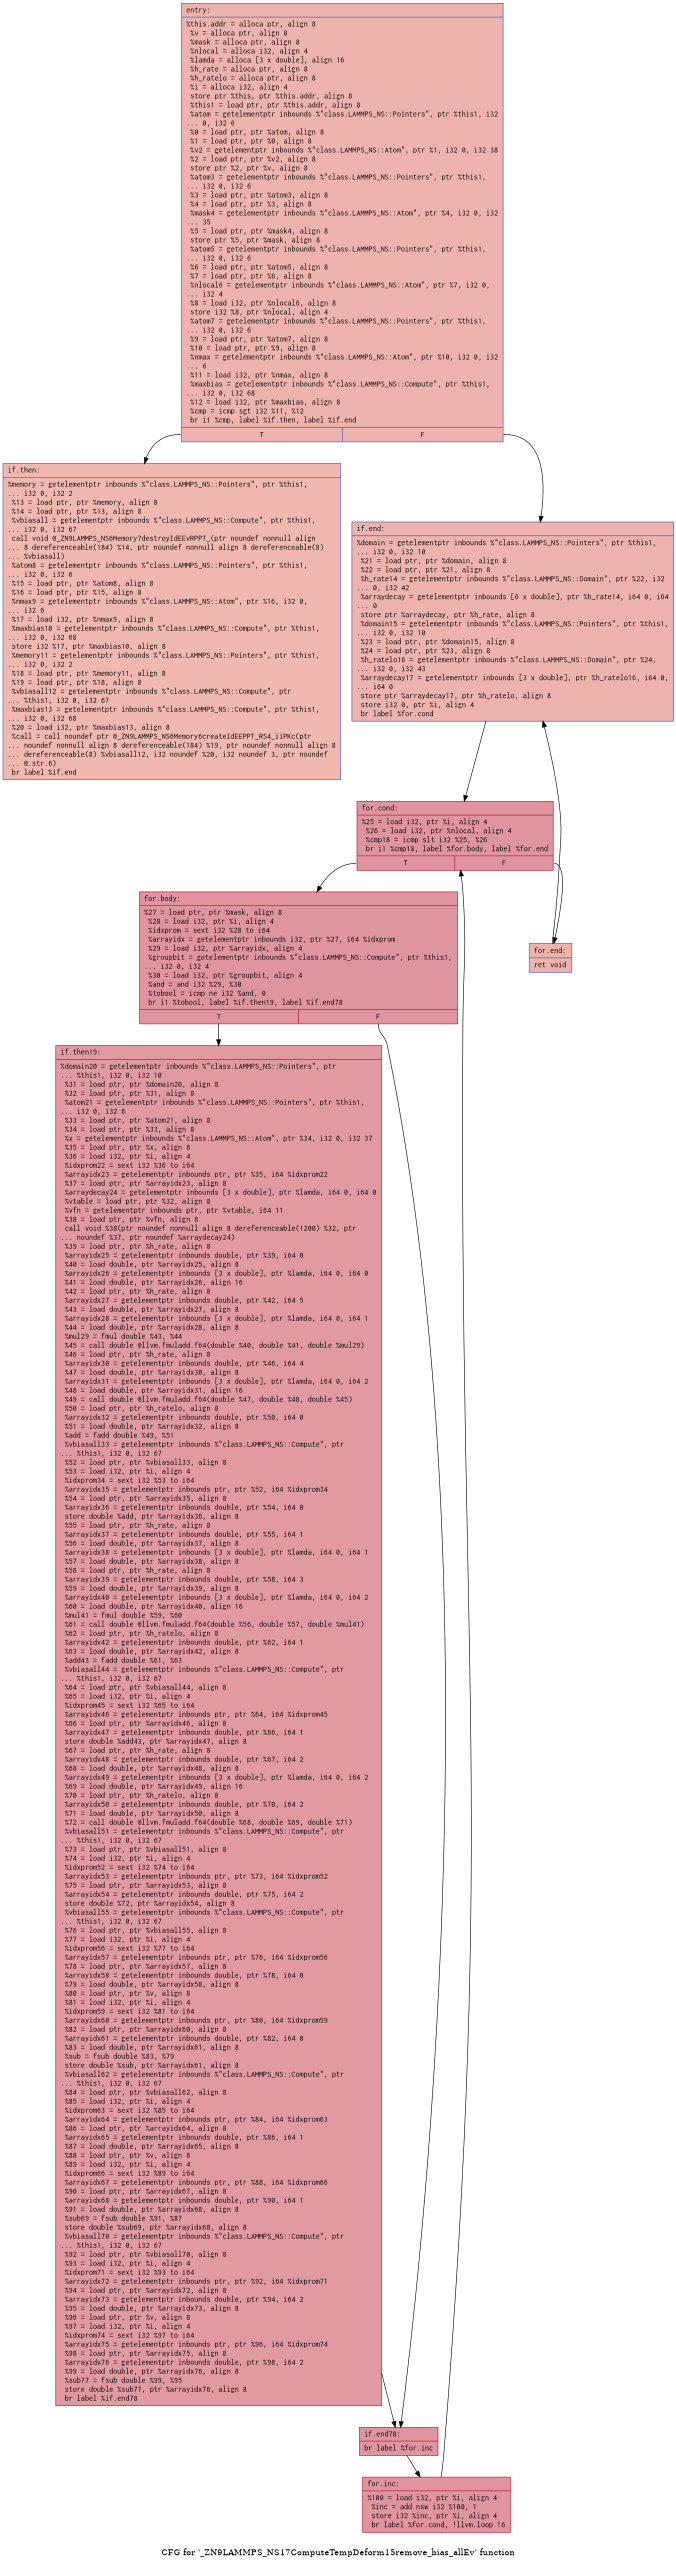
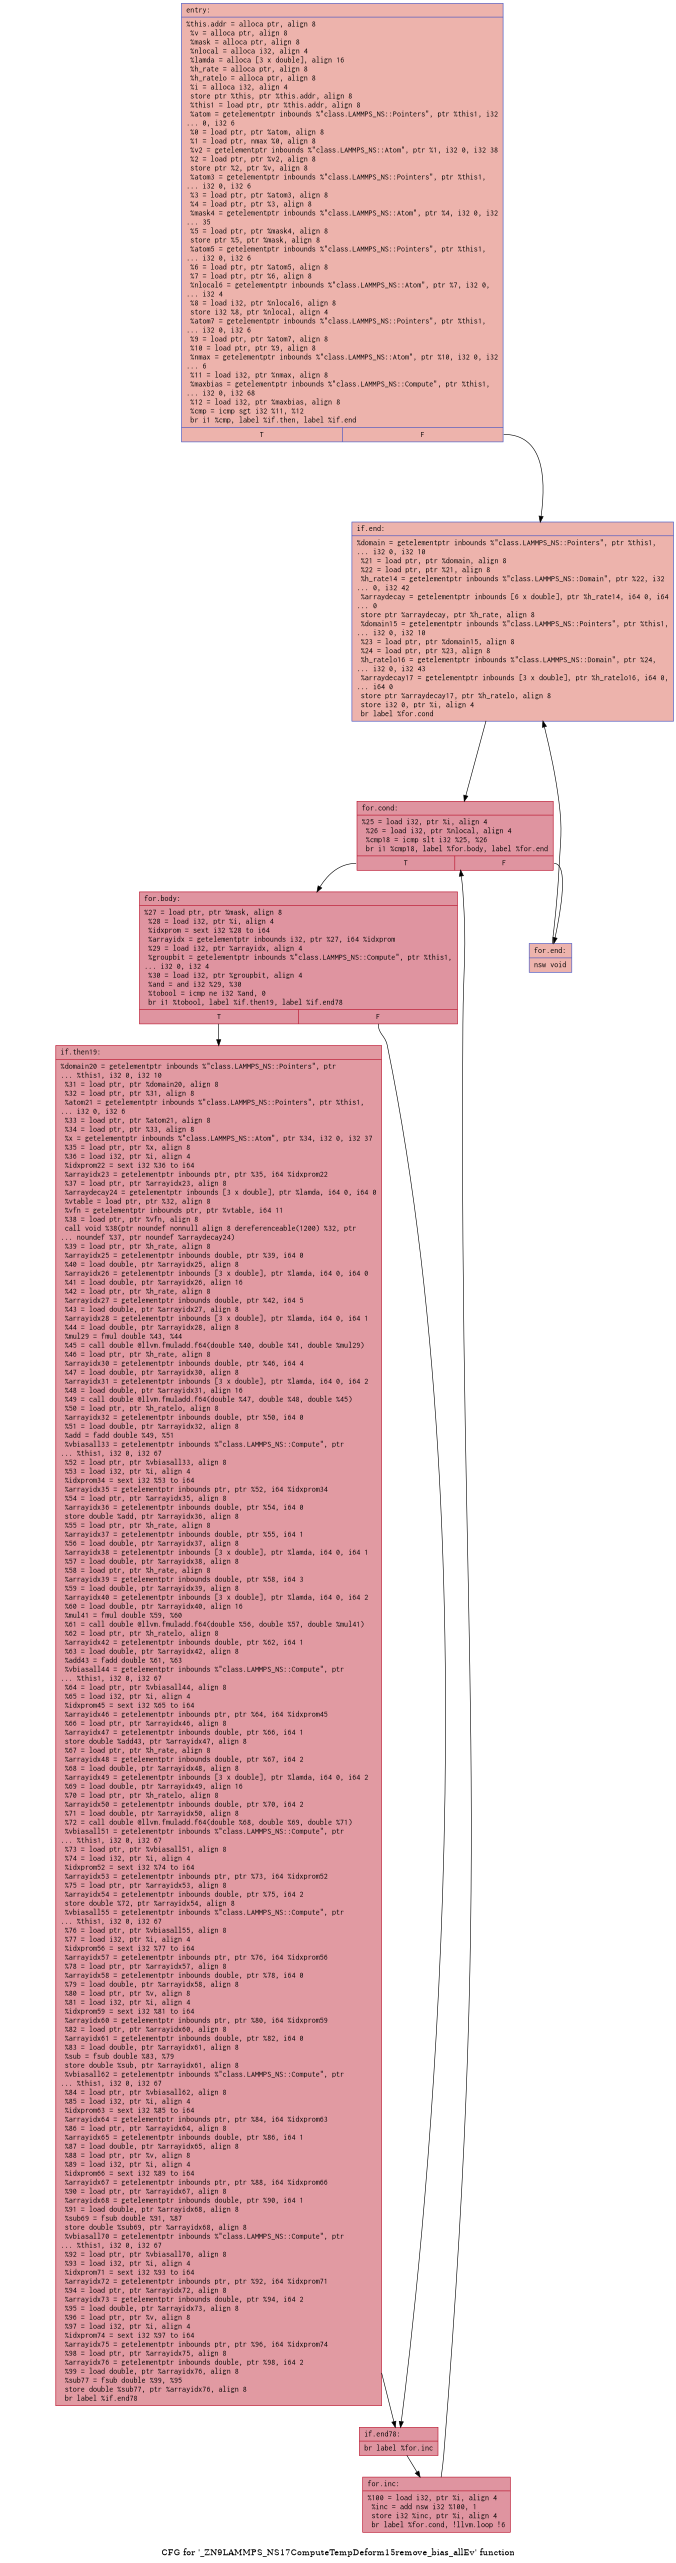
node "entry:": text "%1 = load ptr, ptr %0, align 8" -> "%1 = load ptr, nmax %0, align 8"
node "if.then:": removed
node "for.end:": text "ret void" -> "nsw void"
